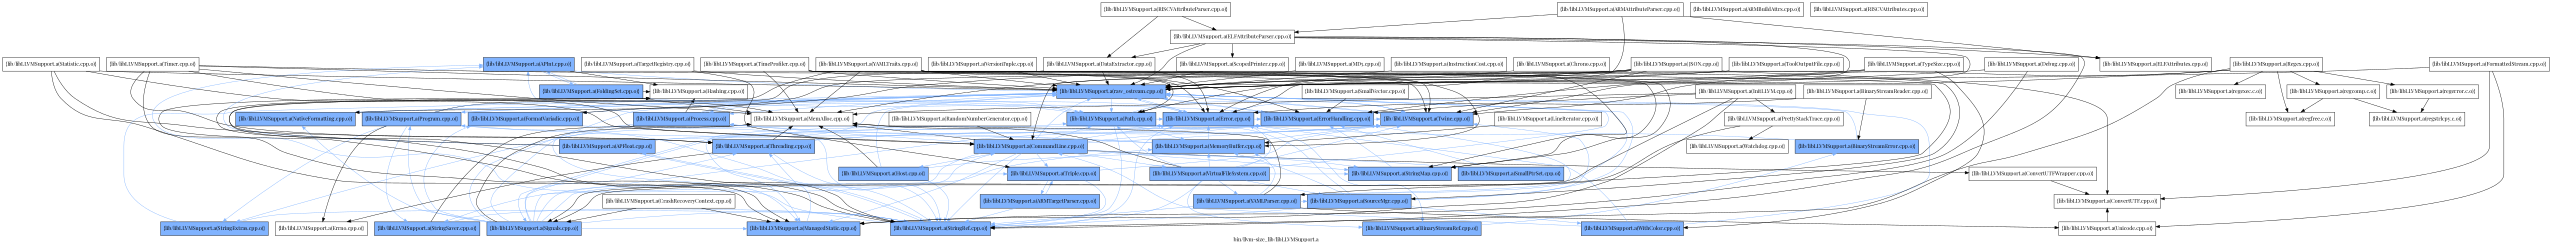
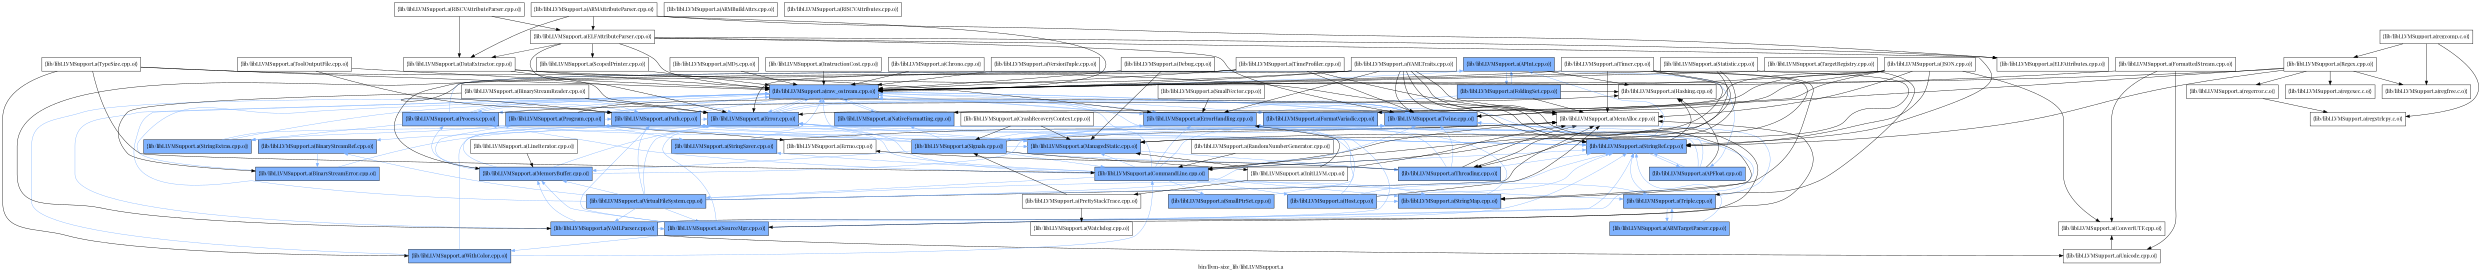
edge "{lib/libLLVMSupport.a(ARMAttributeParser.cpp.o)}" -> "{lib/libLLVMSupport.a(DataExtractor.cpp.o)}": added
edge "{lib/libLLVMSupport.a(TimeProfiler.cpp.o)}" -> "{lib/libLLVMSupport.a(StringMap.cpp.o)}": removed
edge "{lib/libLLVMSupport.a(Regex.cpp.o)}" -> "{lib/libLLVMSupport.a(regcomp.c.o)}": reversed
edge "{lib/libLLVMSupport.a(APFloat.cpp.o)}" -> "{lib/libLLVMSupport.a(APInt.cpp.o)}": reversed
edge "{lib/libLLVMSupport.a(Path.cpp.o)}" -> "{lib/libLLVMSupport.a(MemoryBuffer.cpp.o)}": reversed
edge "{lib/libLLVMSupport.a(JSON.cpp.o)}" -> "{lib/libLLVMSupport.a(StringRef.cpp.o)}": added
node "{lib/libLLVMSupport.a(ConvertUTFWrapper.cpp.o)}": removed
edge "{lib/libLLVMSupport.a(InitLLVM.cpp.o)}" -> "{lib/libLLVMSupport.a(Signals.cpp.o)}": reversed
